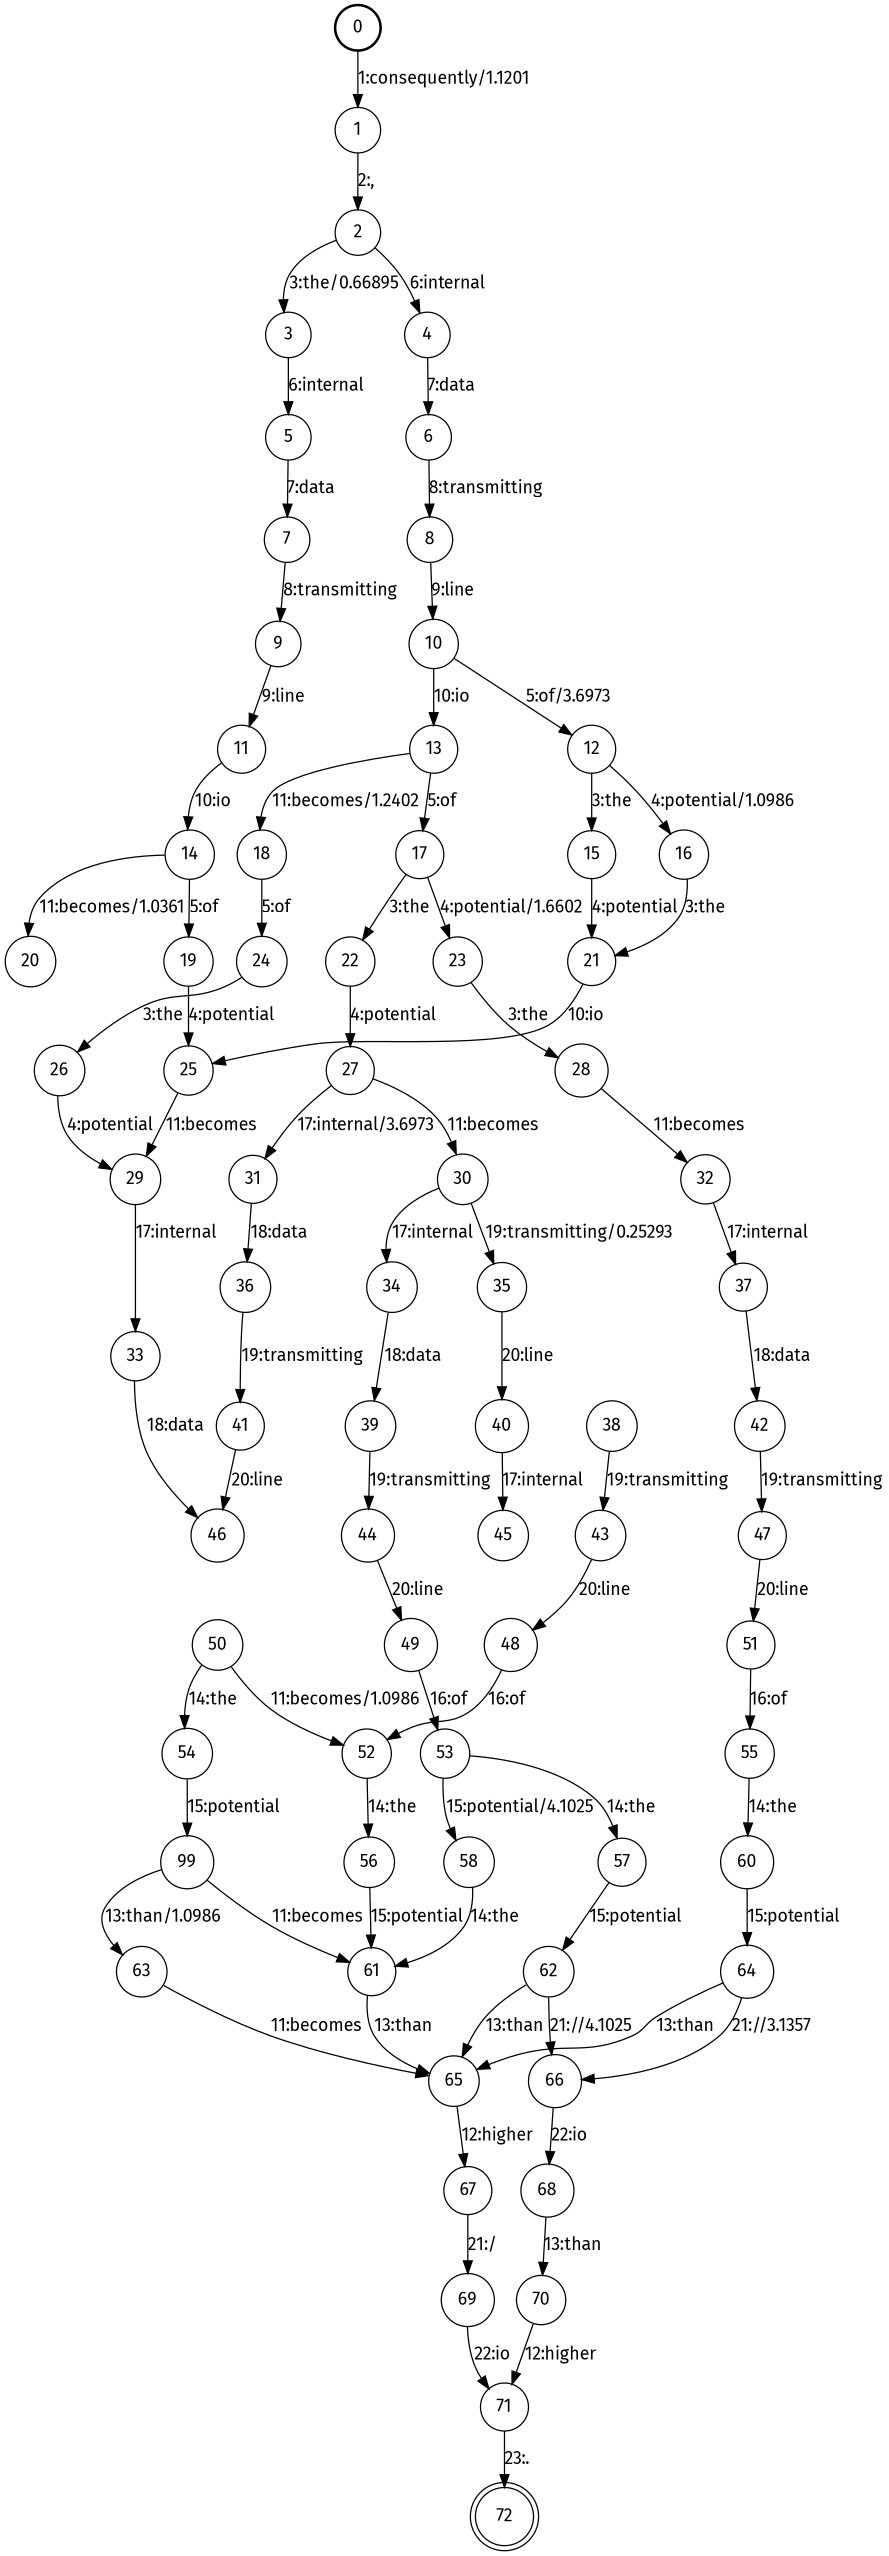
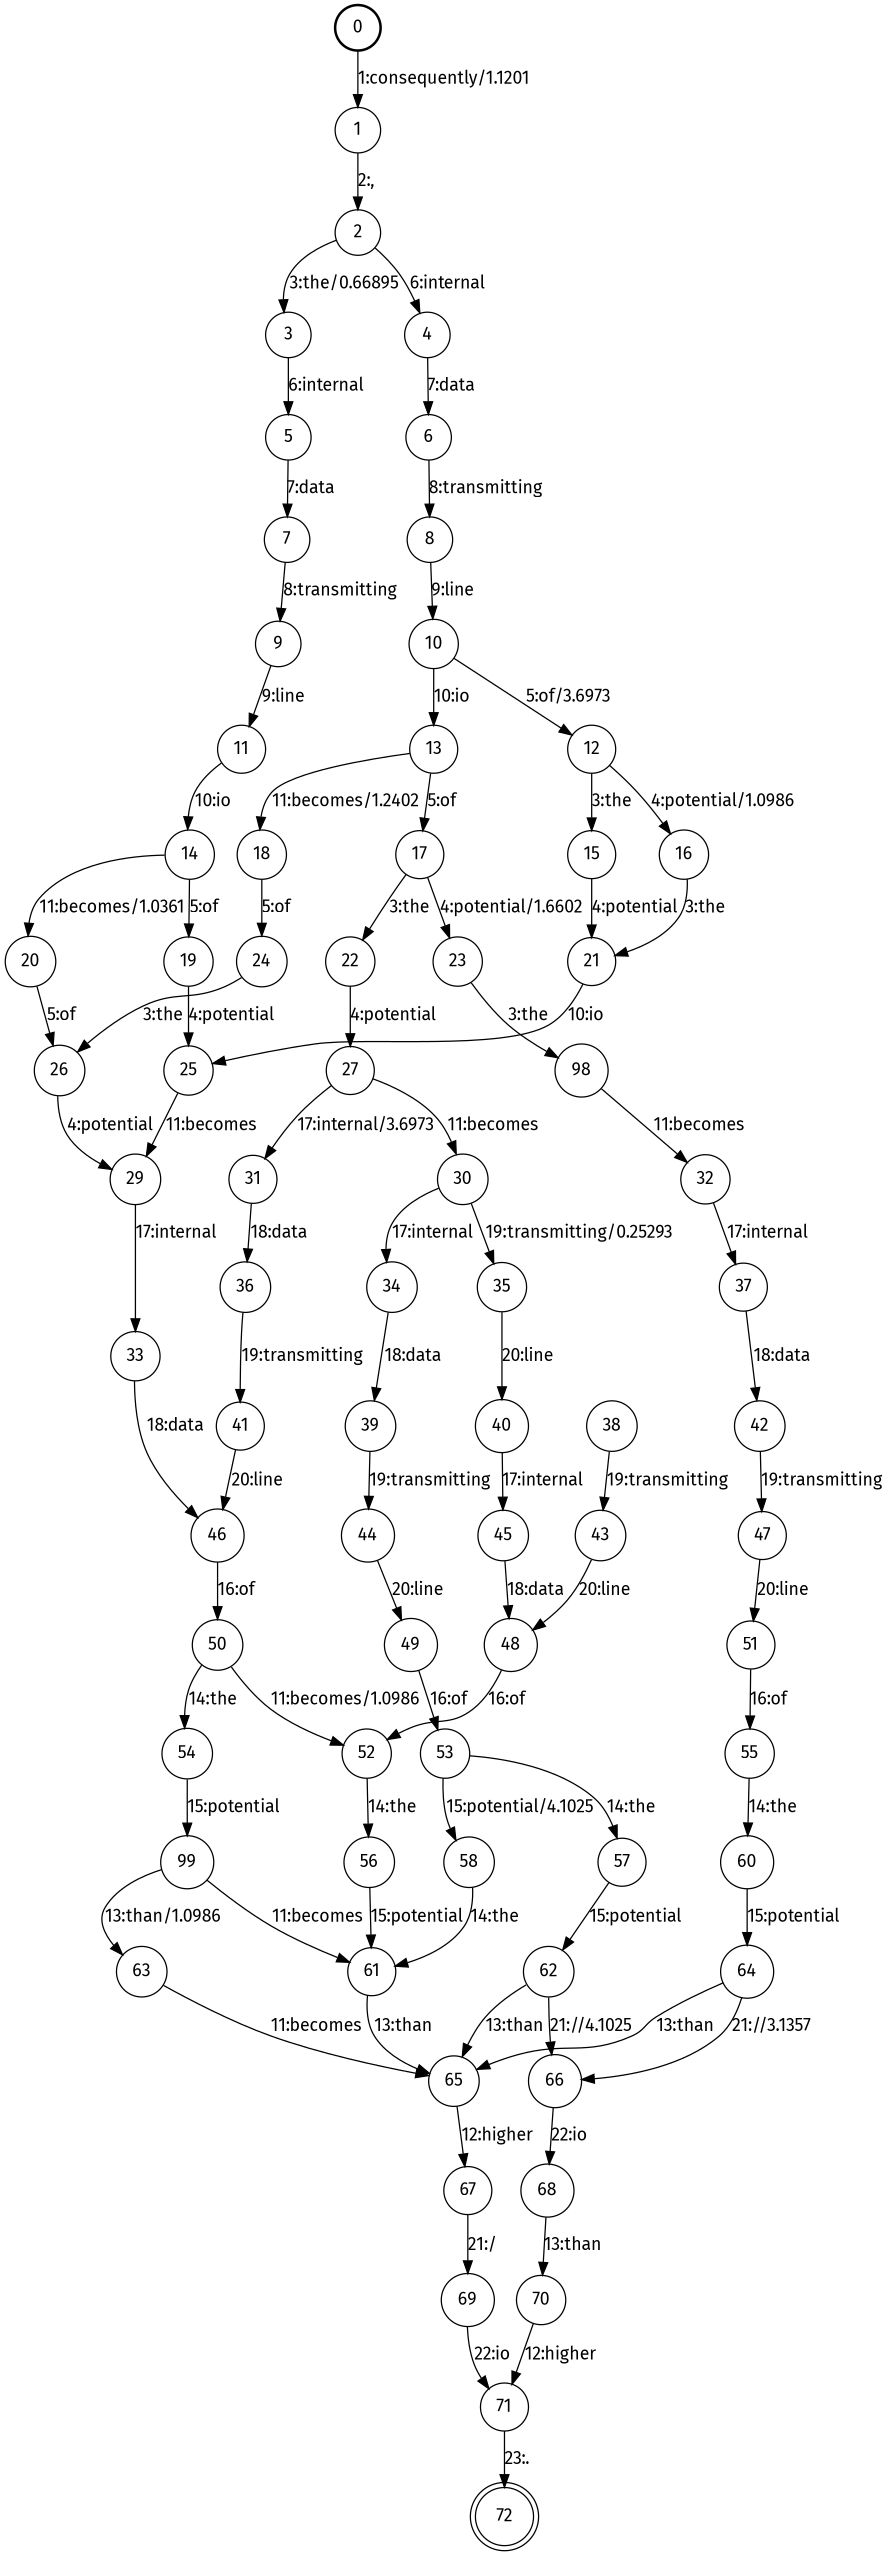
edge "20" -> "26": added, label "5:of"
node "28": label "28" -> "98"
edge "45" -> "48": added, label "18:data"
edge "46" -> "50": added, label "16:of"
